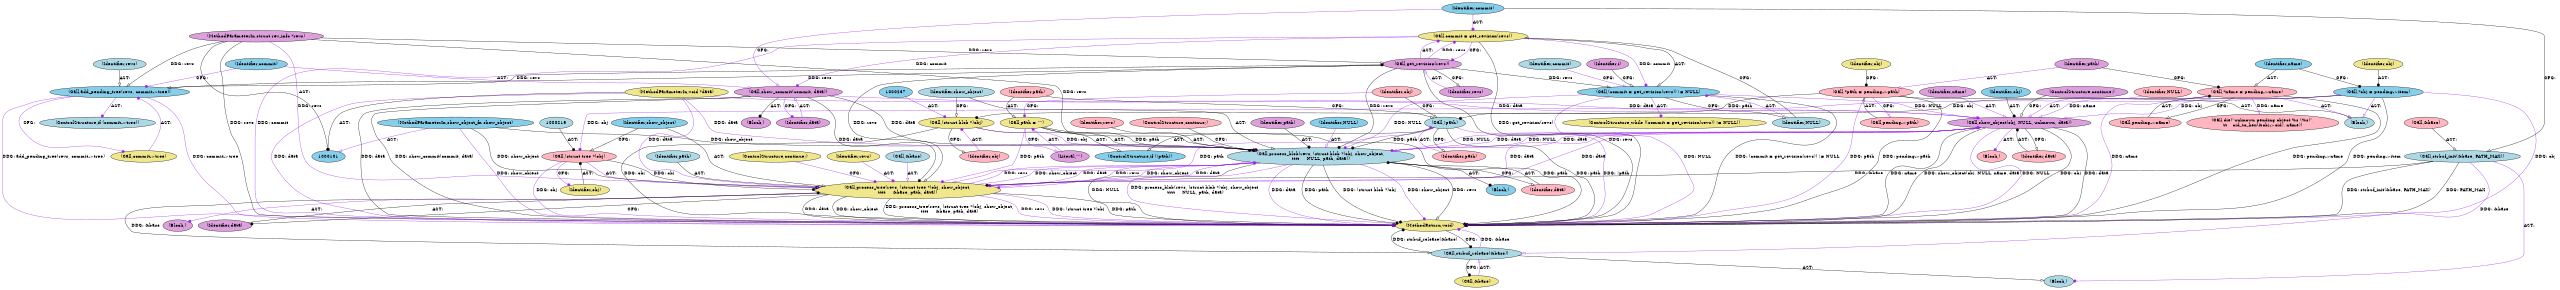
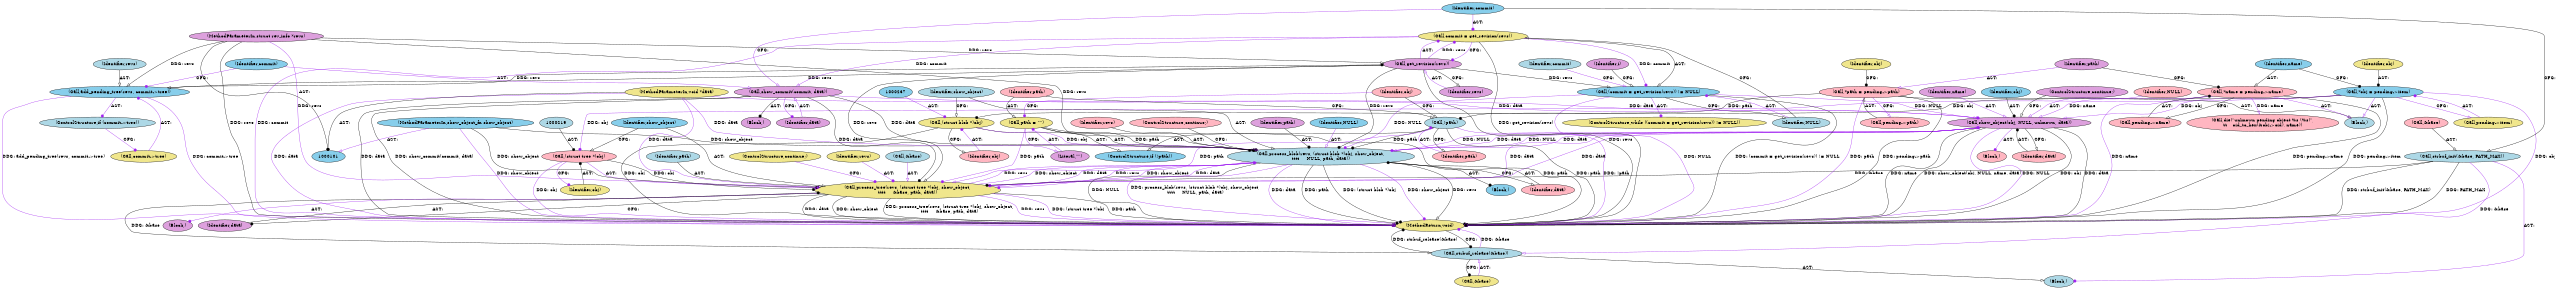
edge "(Call,commit = get_revision(revs))" -> "(Call,show_commit(commit, data))": arrowhead dot -> onormal
node "(Call,pending->item)": added
edge "(Call,add_pending_tree(revs, commit->tree))" -> "(Call,commit->tree)": now "(ControlStructure,if (commit->tree))" -> "(Call,commit->tree)"
